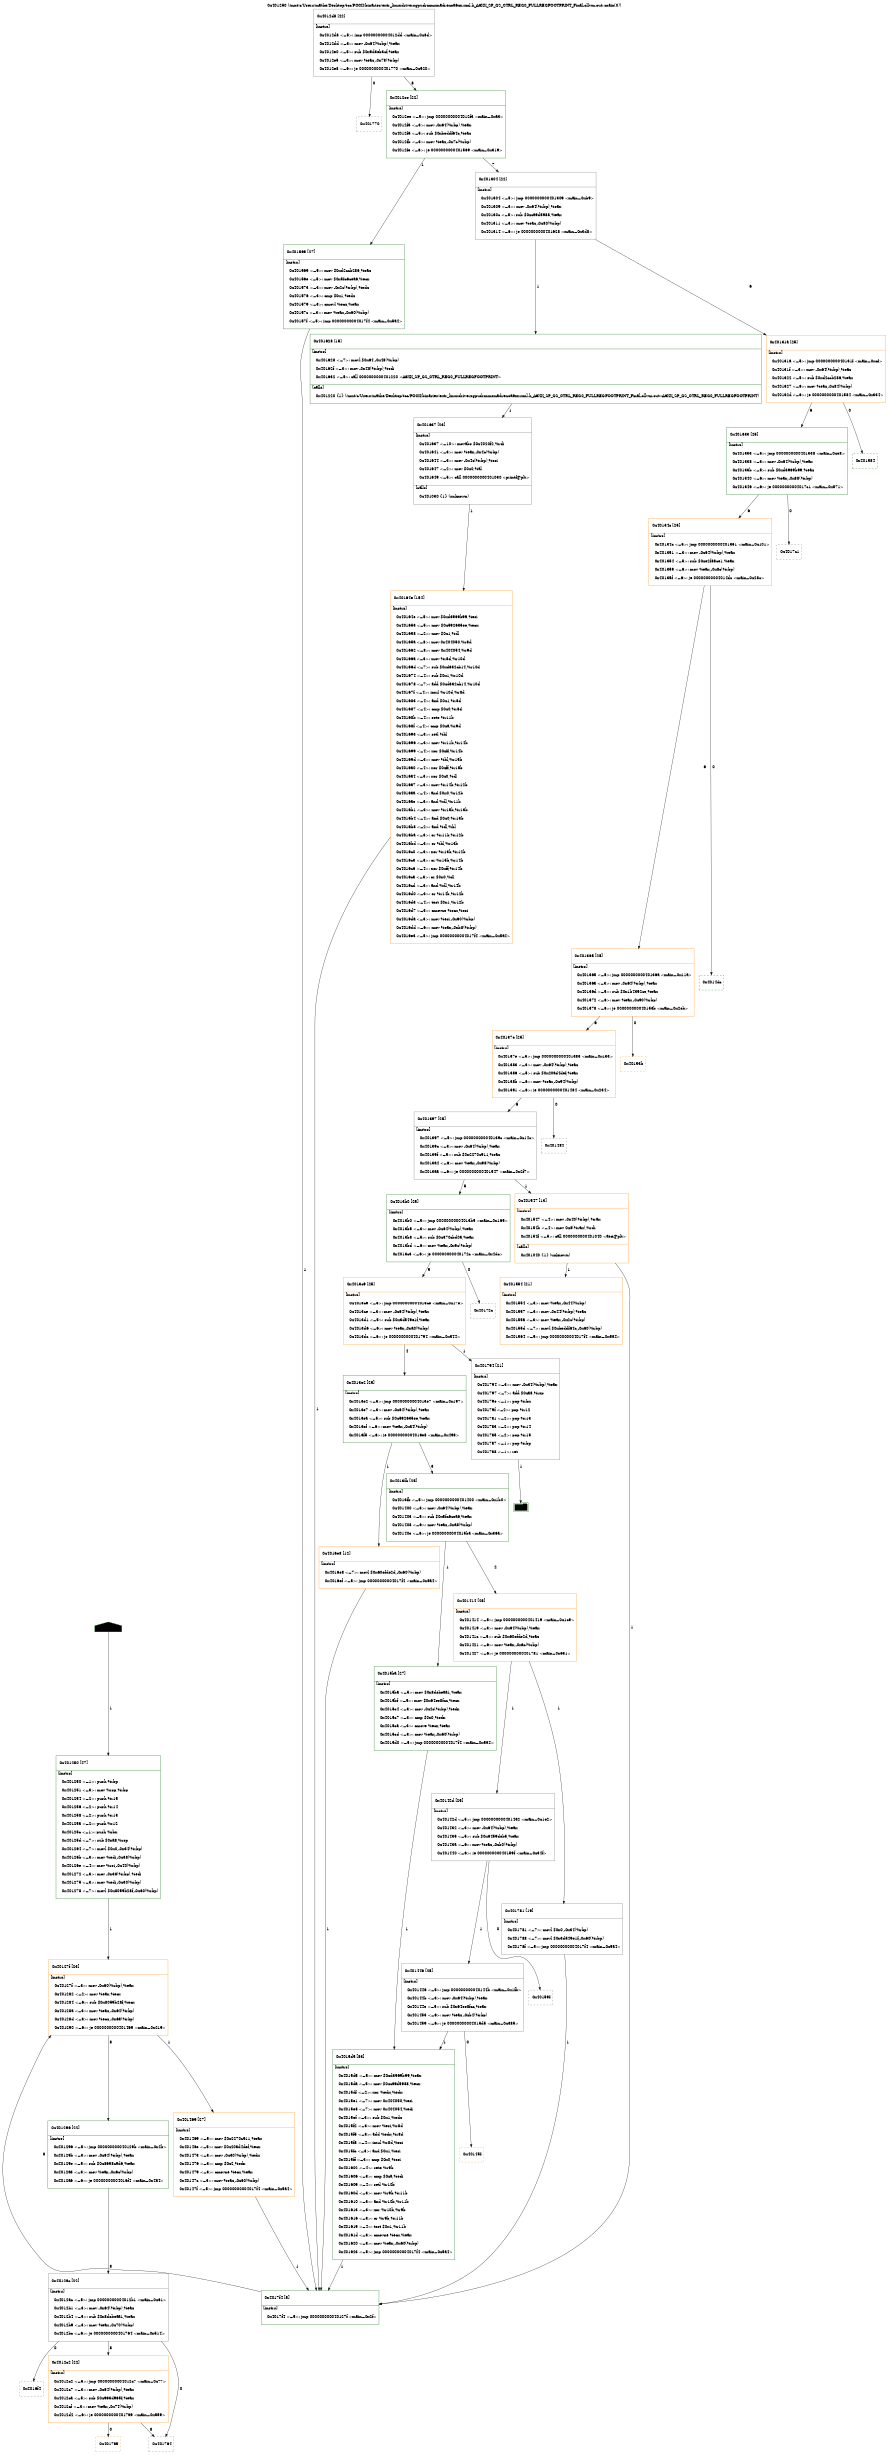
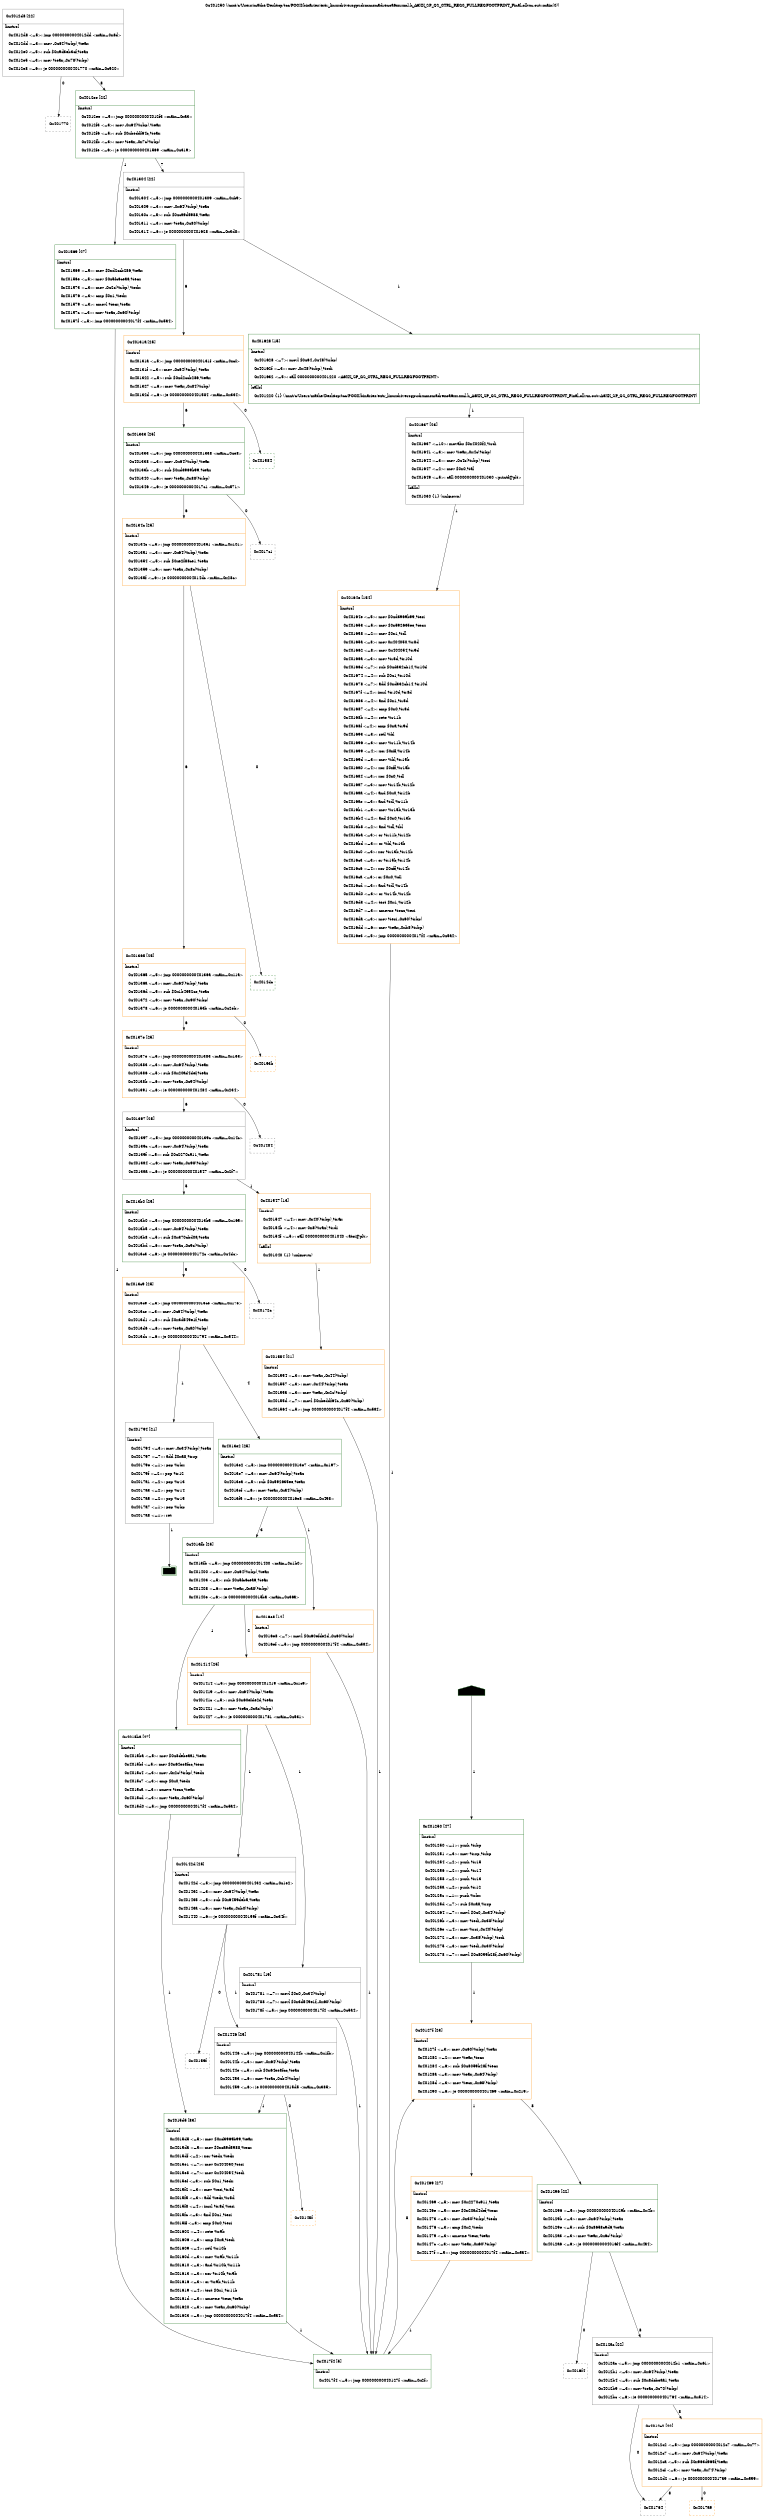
edge "0x401547 [13]" -> "0x4017f4 [5]": now "0x401554 [21]" -> "0x4017f4 [5]"
edge "0x4012ac [22]" -> "0x4016f4": now "0x401296 [22]" -> "0x4016f4"
